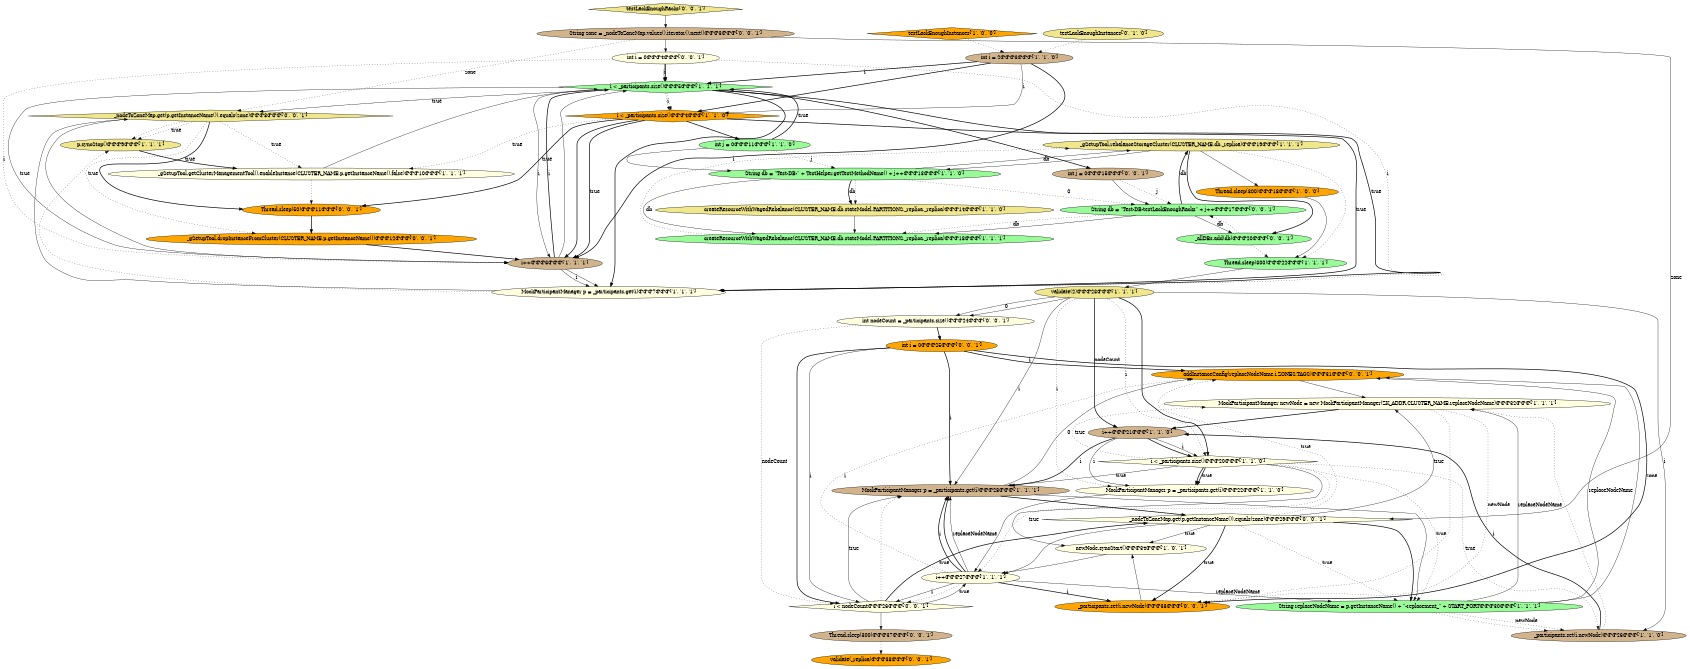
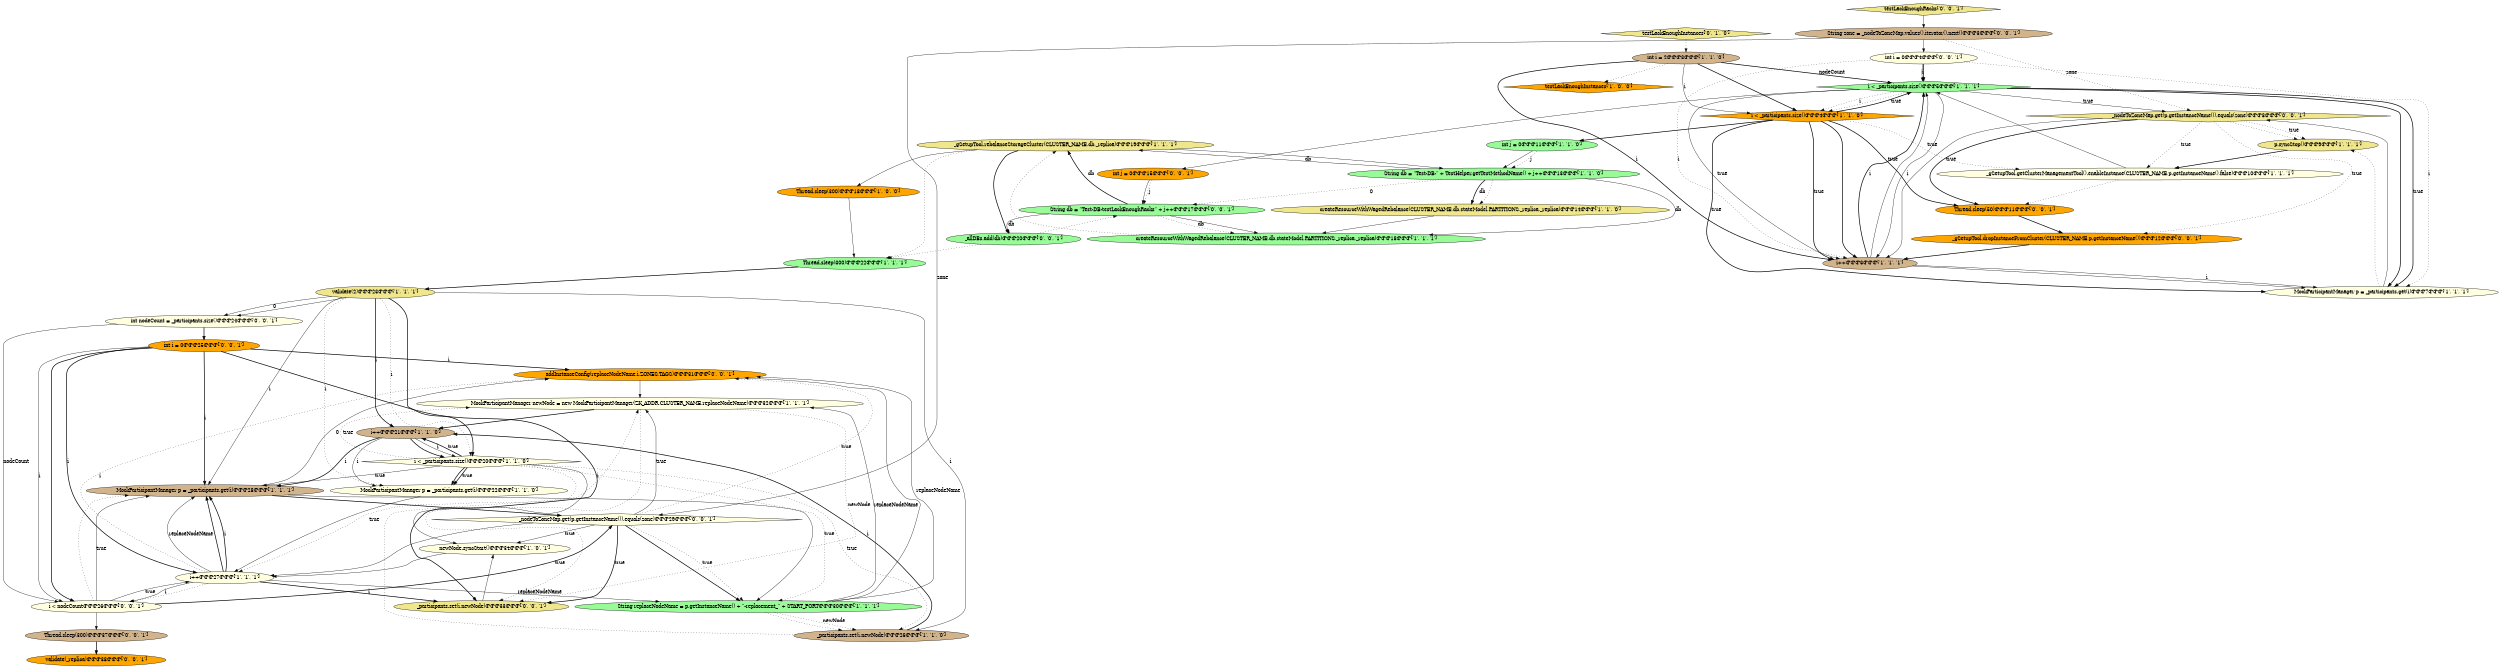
node "testLackEnoughInstances['0', '1', '0']": shape ellipse -> diamond
edge "testLackEnoughInstances['1', '0', '0']" -> "int i = 2@@@3@@@['1', '1', '0']": reversed
edge "int i = 2@@@3@@@['1', '1', '0']" -> "i < _participants.size()@@@5@@@['1', '1', '1']": label "i" -> "nodeCount"
edge "int j = 0@@@11@@@['1', '1', '0']" -> "i < _participants.size()@@@5@@@['1', '1', '1']": now "i < _participants.size()@@@4@@@['1', '1', '0']" -> "i < _participants.size()@@@5@@@['1', '1', '1']"
edge "i < _participants.size()@@@5@@@['1', '1', '1']" -> "int j = 0@@@15@@@['0', '0', '1']": style bold -> solid
node "int j = 0@@@15@@@['0', '0', '1']": fillcolor tan -> orange
edge "Thread.sleep(300)@@@22@@@['1', '1', '1']" -> "validate(2)@@@23@@@['1', '1', '1']": style solid -> bold
edge "validate(2)@@@23@@@['1', '1', '1']" -> "i++@@@21@@@['1', '1', '0']": label "nodeCount" -> "i"
edge "i < _participants.size()@@@20@@@['1', '1', '0']" -> "i++@@@21@@@['1', '1', '0']": added, label "true"
edge "int nodeCount = _participants.size()@@@24@@@['0', '0', '1']" -> "i < nodeCount@@@26@@@['0', '0', '1']": style dotted -> solid
edge "int i = 0@@@25@@@['0', '0', '1']" -> "i++@@@27@@@['1', '1', '1']": added, label "i"
edge "int i = 0@@@25@@@['0', '0', '1']" -> "_participants.set(i,newNode)@@@33@@@['0', '0', '1']": label "zone" -> "i"
node "i < nodeCount@@@26@@@['0', '0', '1']": shape diamond -> ellipse
node "_participants.set(i,newNode)@@@33@@@['0', '0', '1']": fillcolor orange -> khaki
edge "Thread.sleep(300)@@@37@@@['0', '0', '1']" -> "validate(_replica)@@@38@@@['0', '0', '1']": style dotted -> bold
